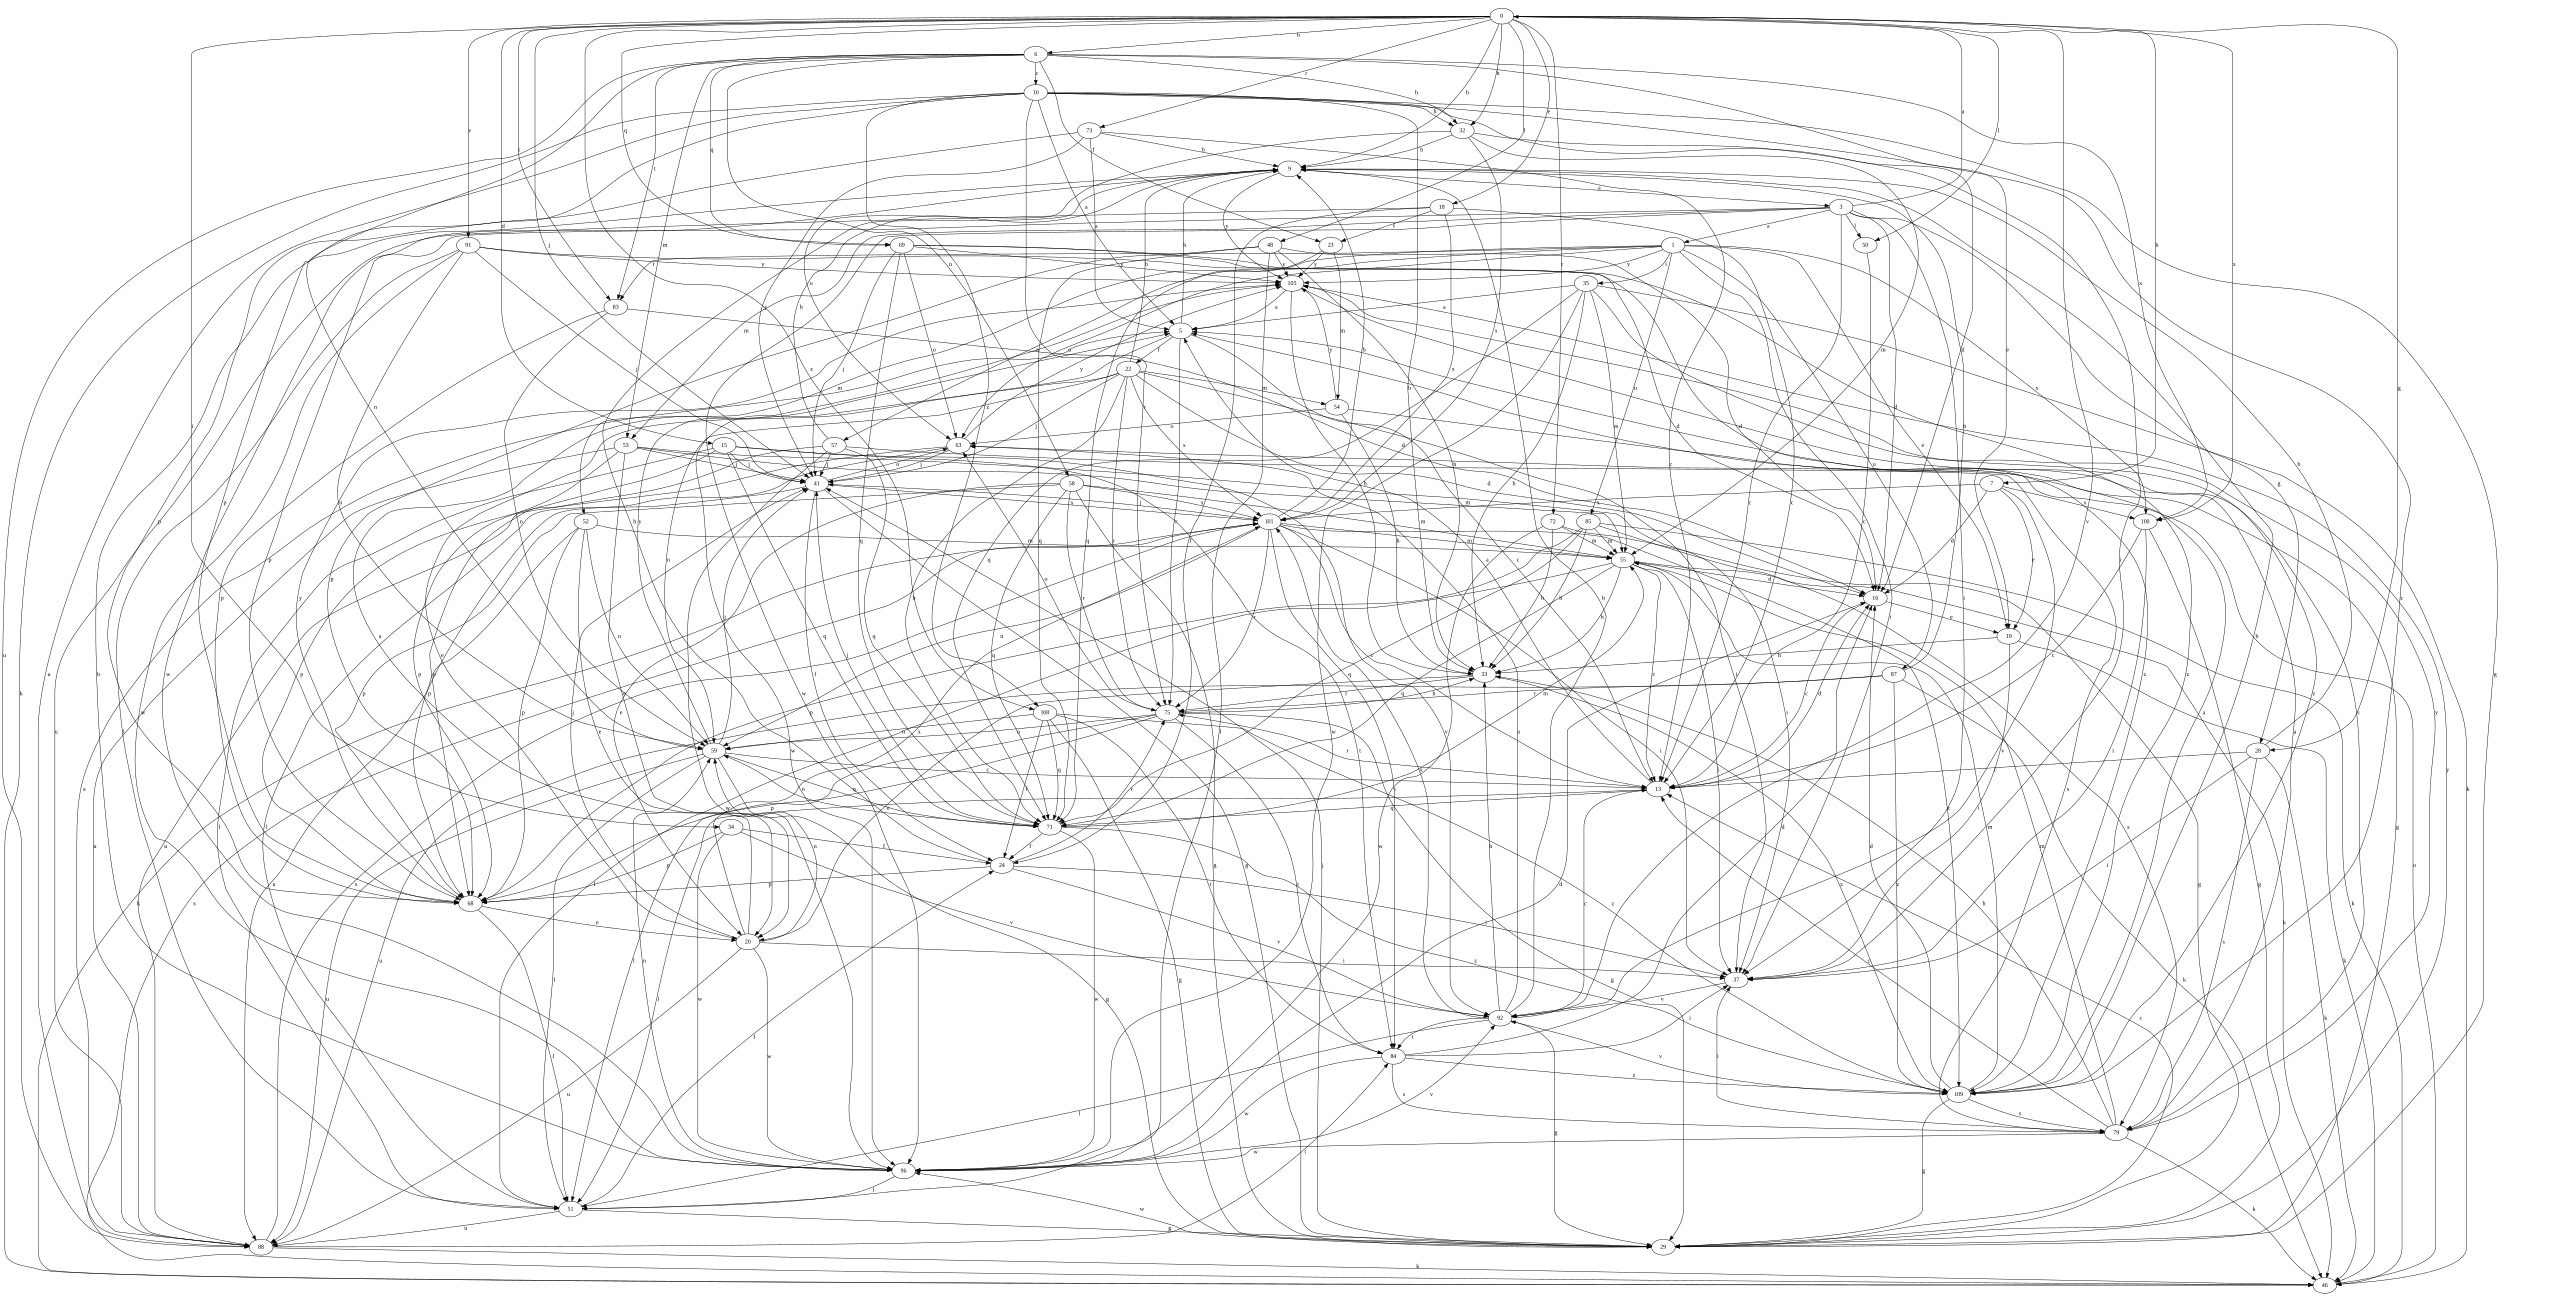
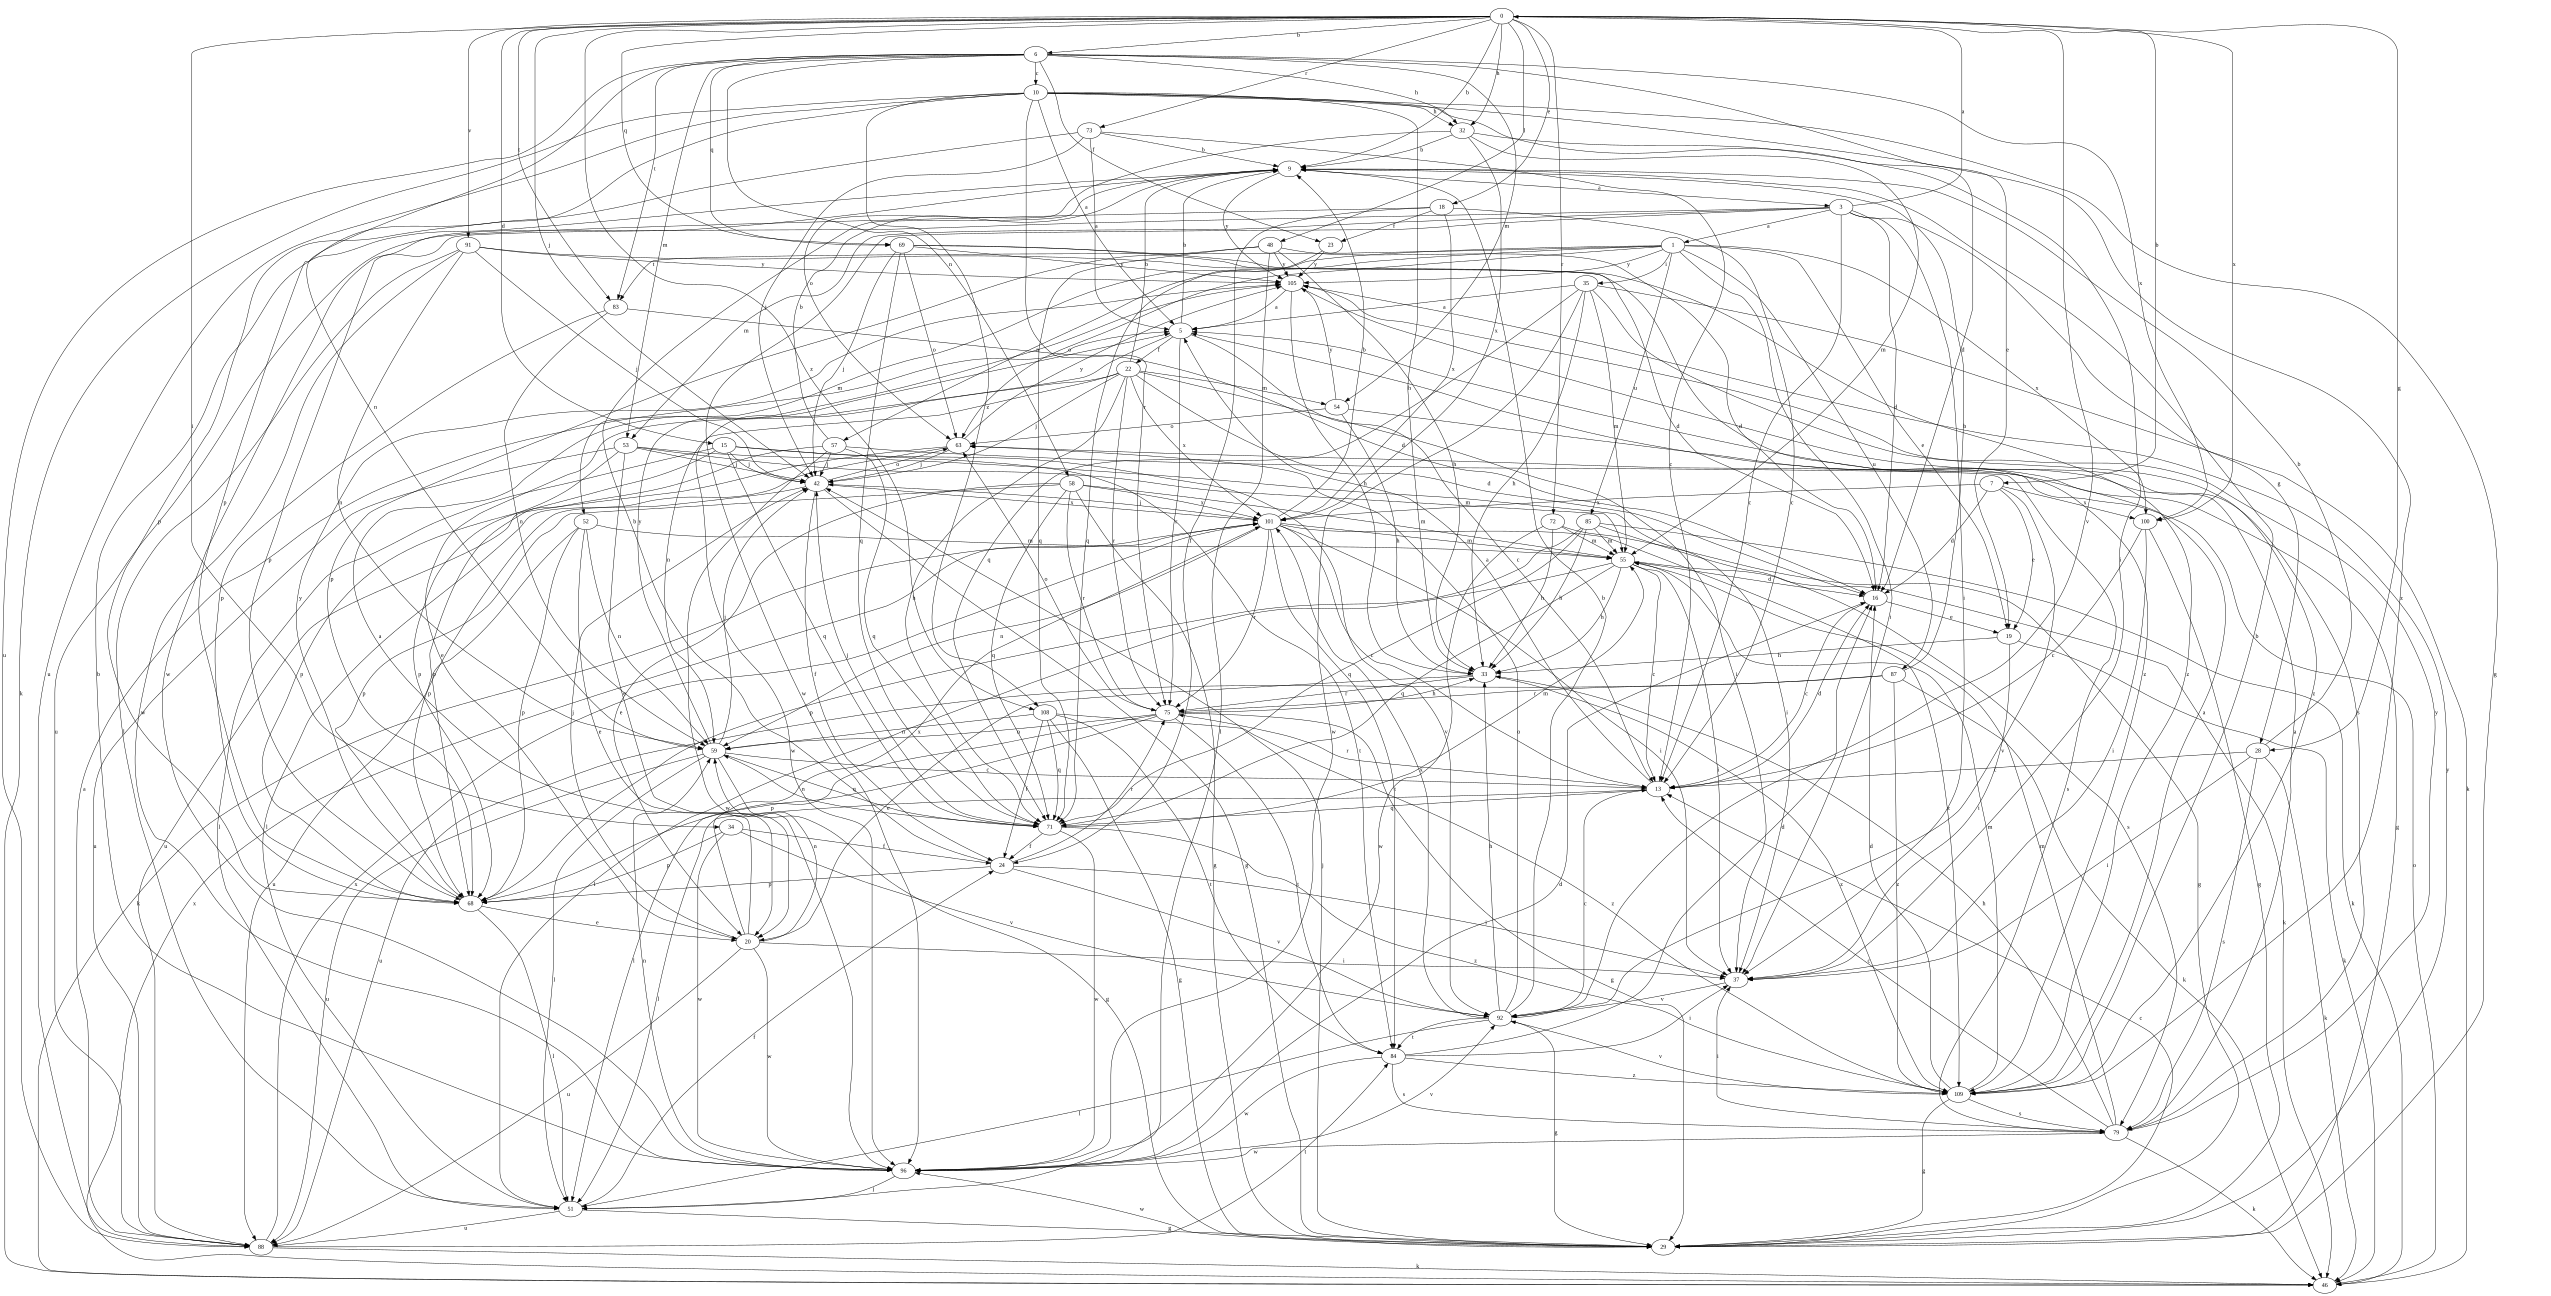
node "50": removed
edge "23" -> "54": now "6" -> "54"
node "41": label "41" -> "42"
